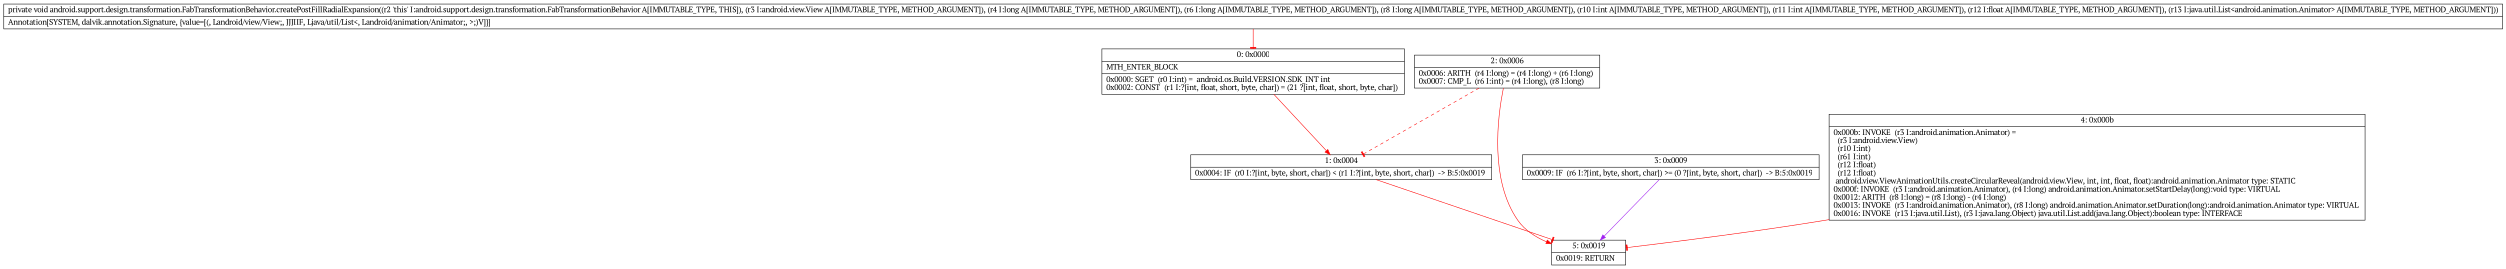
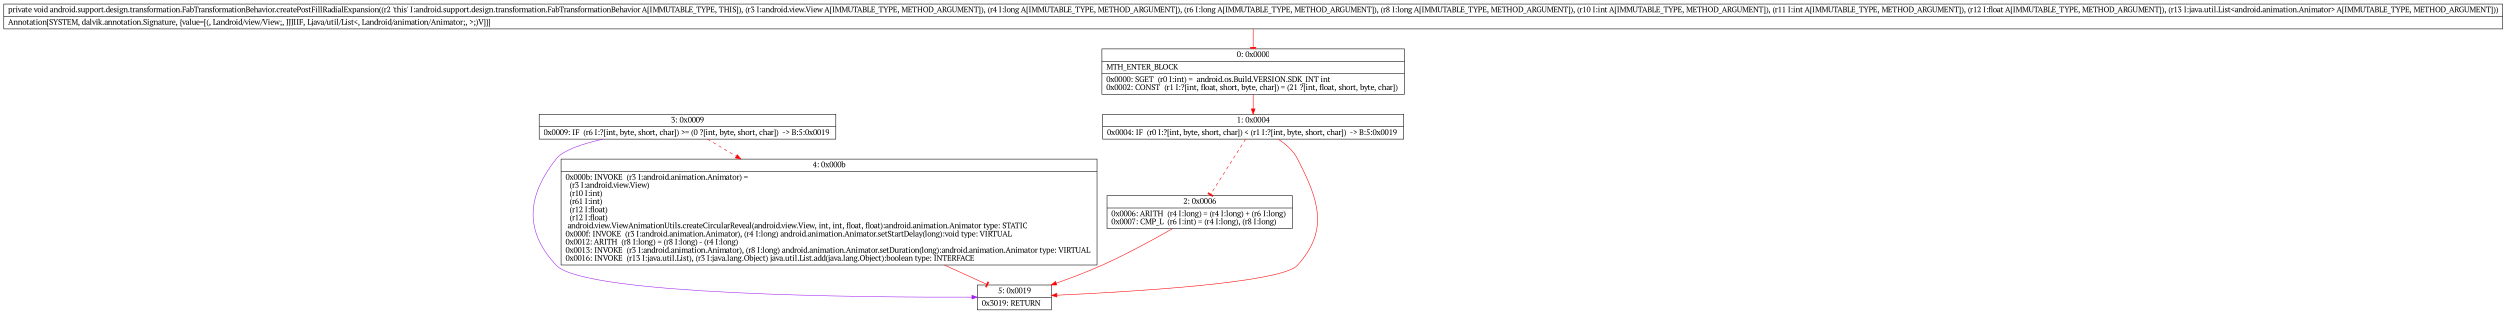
edge "2: 0x0006" -> "1: 0x0004": reversed
edge "3: 0x0009" -> "4: 0x000b": added
edge "1: 0x0004" -> "5: 0x0019": arrowhead tee -> normal
node "5: 0x0019": text "0x0019: RETURN" -> "0x3019: RETURN"
